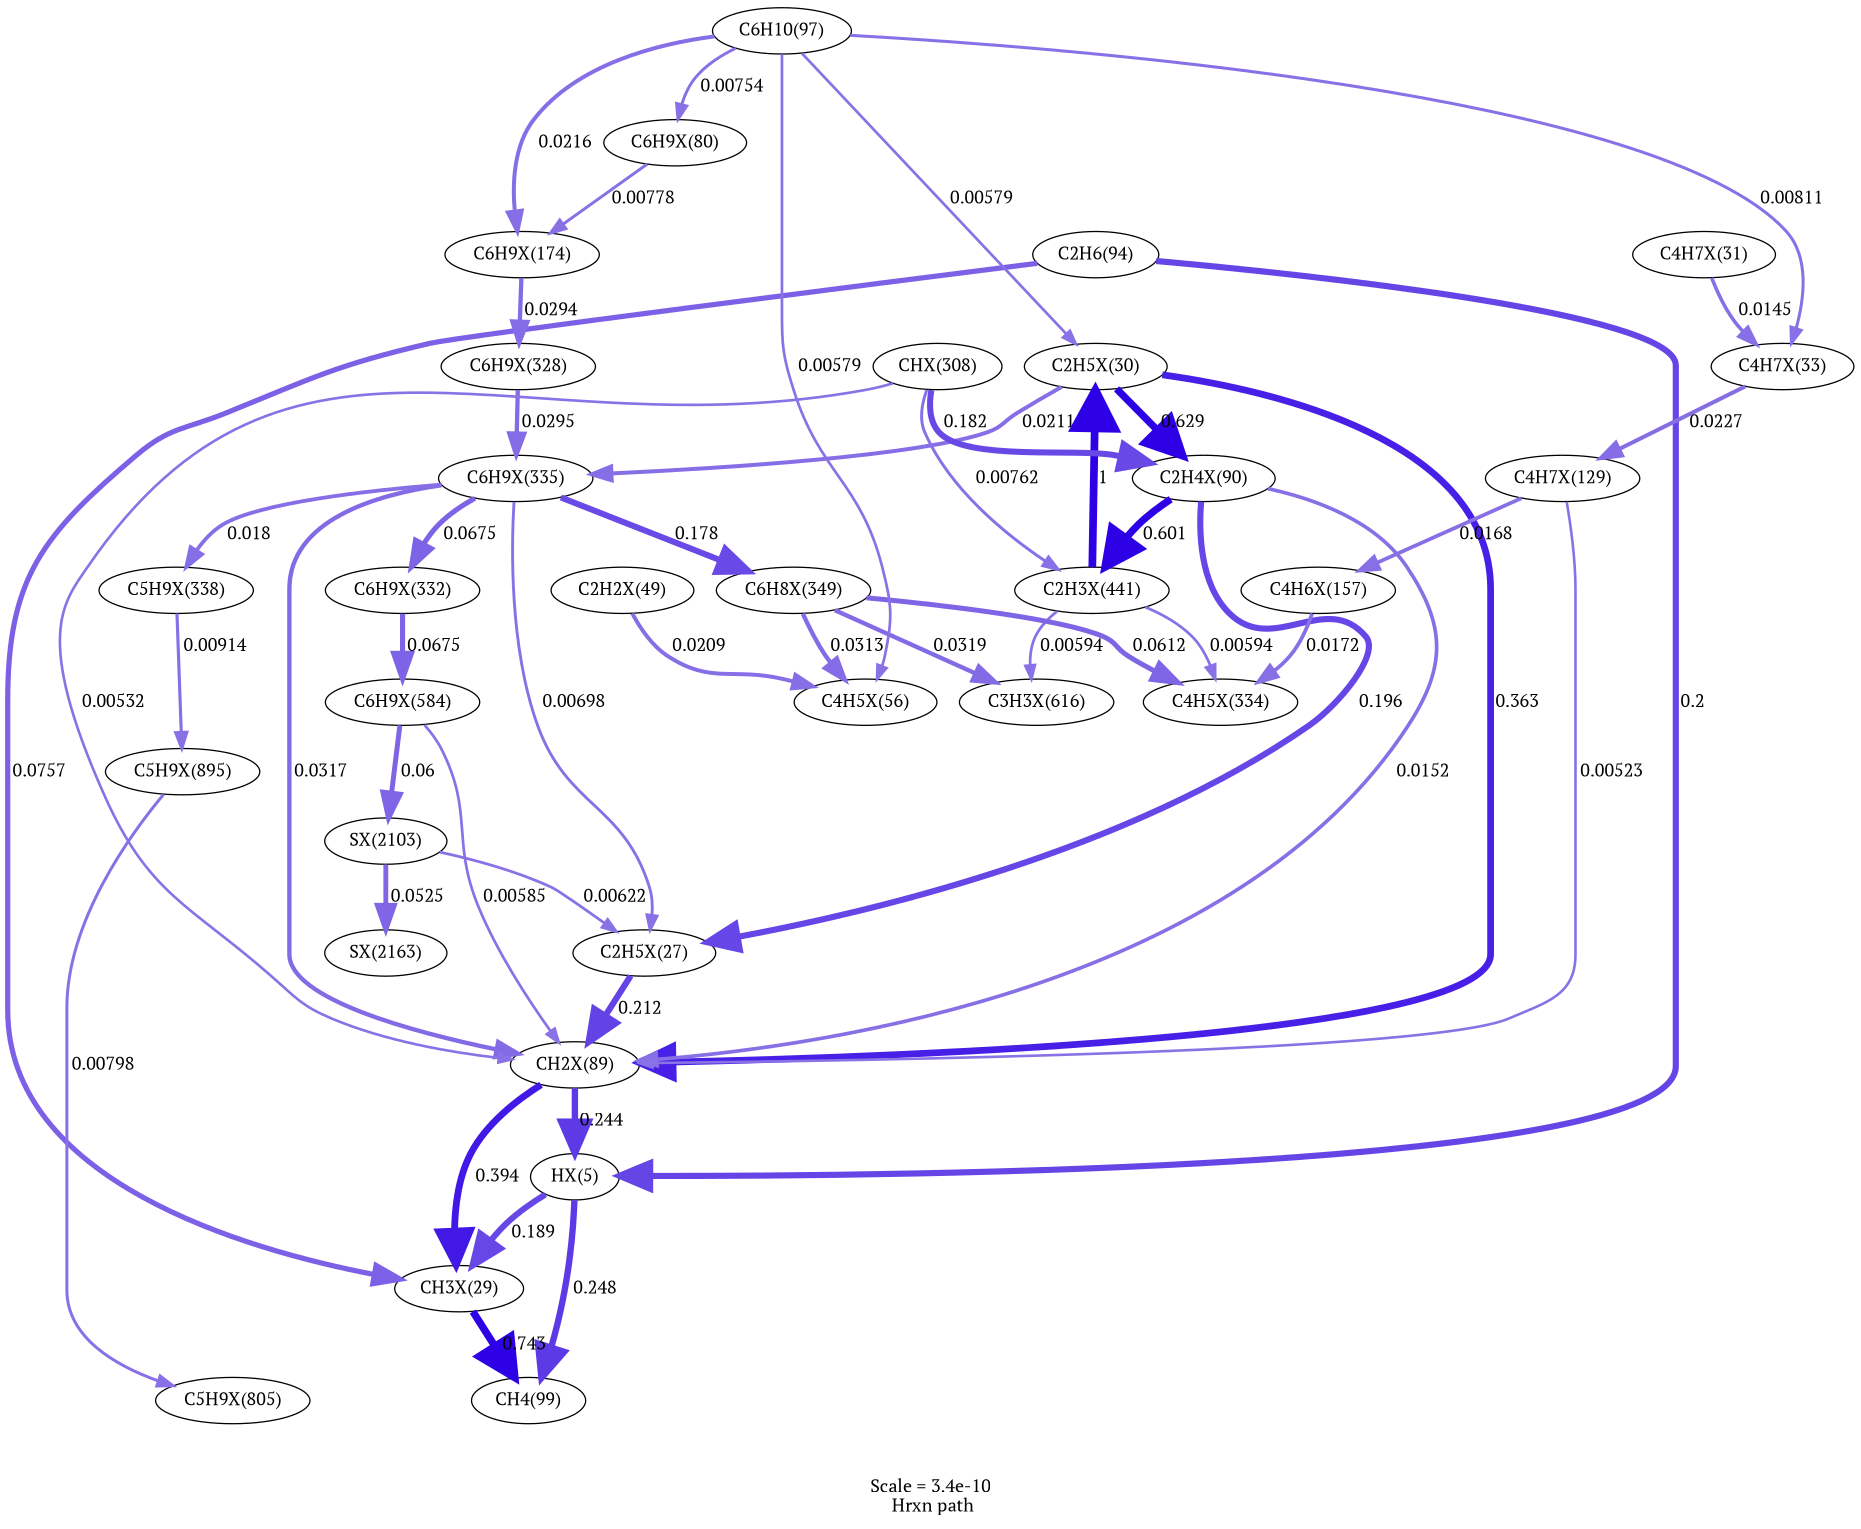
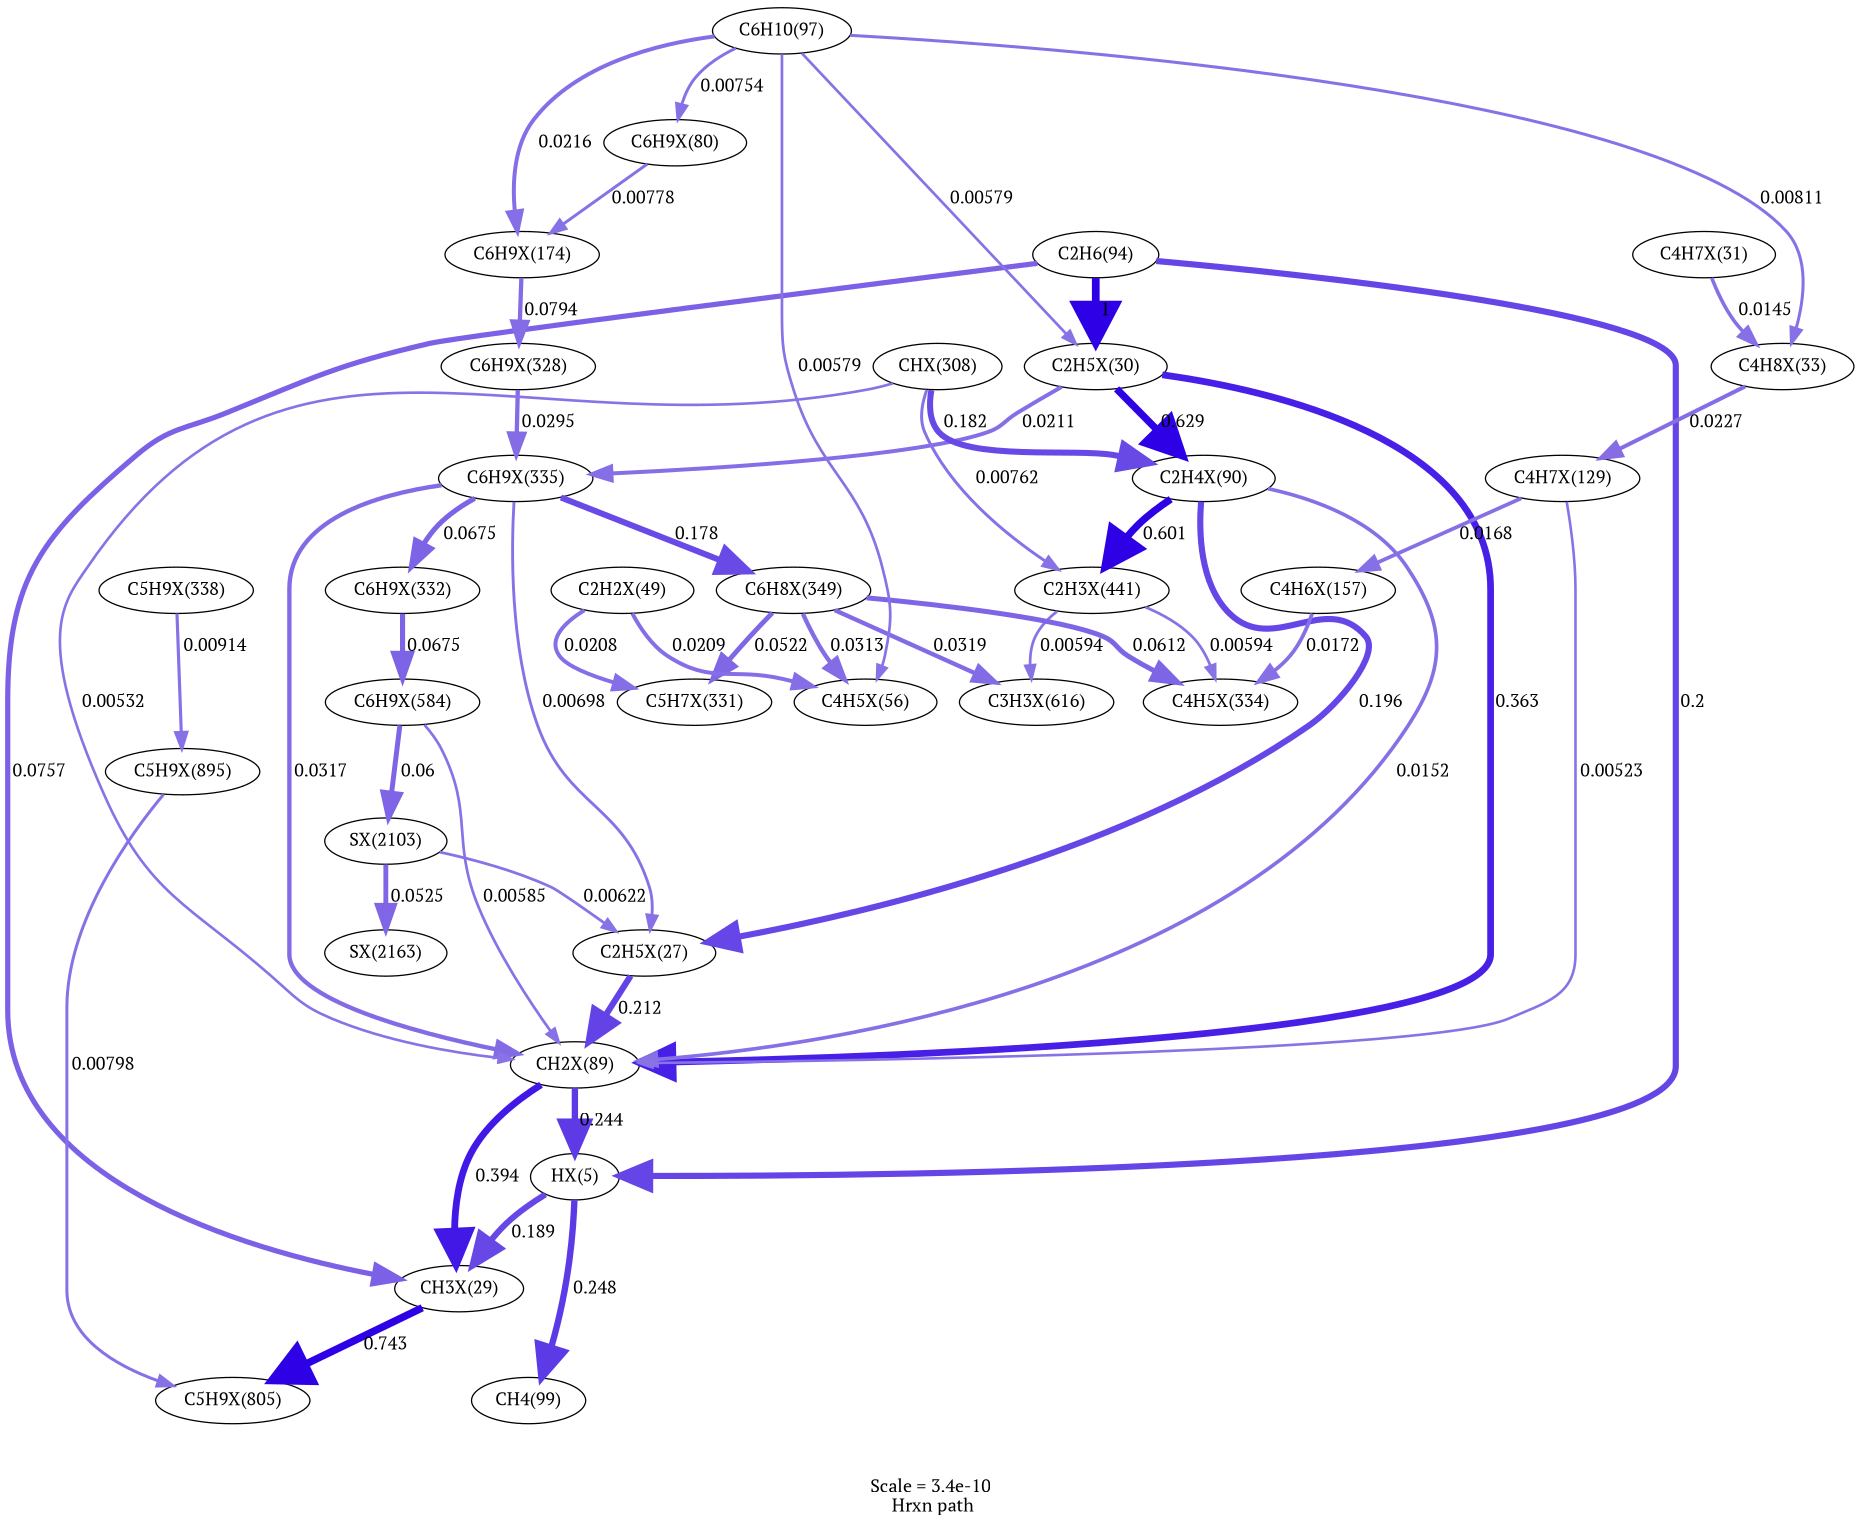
edge "C6H9X(174)" -> "C6H9X(328)": label " 0.0294" -> " 0.0794"
node "C4H7X(33)": label "C4H7X(33)" -> "C4H8X(33)"
edge "C2H3X(441)" -> "C2H5X(30)": now "C2H6(94)" -> "C2H5X(30)"
edge "C6H9X(335)" -> "C5H9X(338)": removed, label "0.018"
node "C5H7X(331)": added
edge "CH3X(29)" -> "CH4(99)": now "CH3X(29)" -> "C5H9X(805)"
